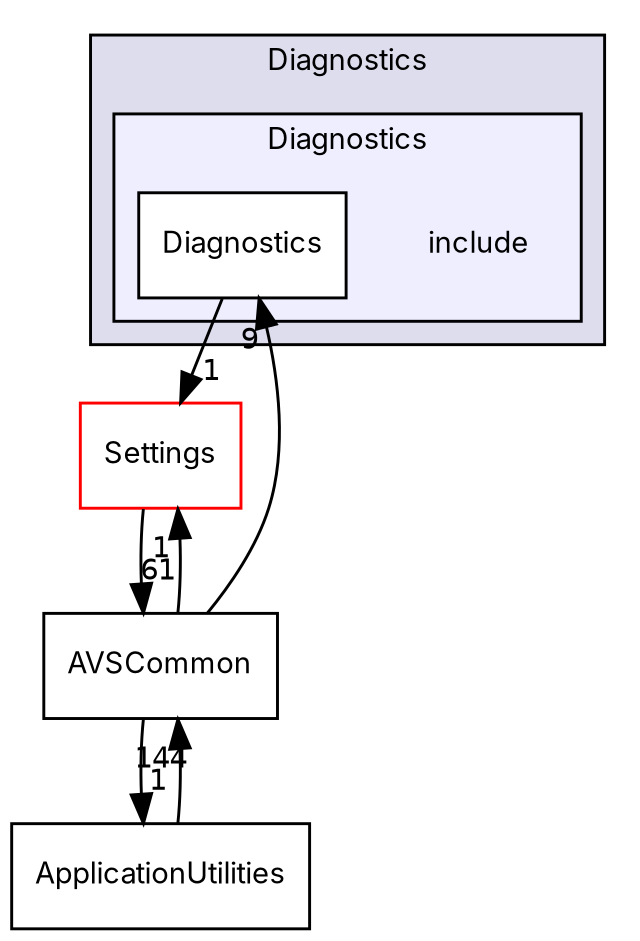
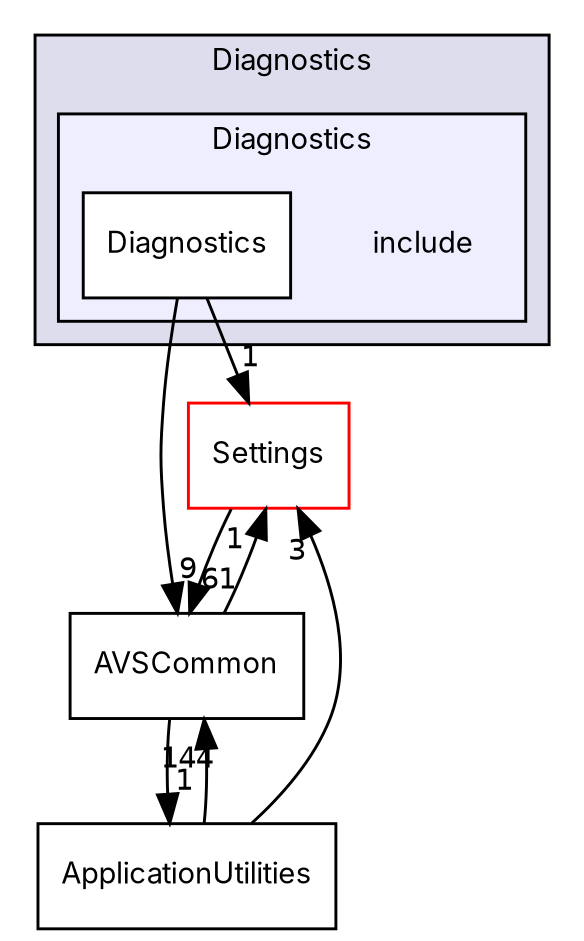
edge "AVSCommon" -> "Diagnostics": reversed
edge "ApplicationUtilities" -> "Settings": added
